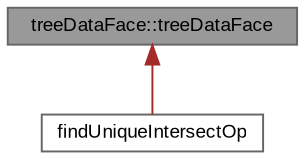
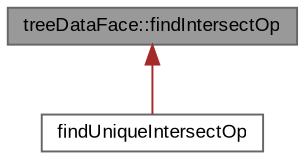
node "treeDataFace::treeDataFace": label "treeDataFace::treeDataFace" -> "treeDataFace::findIntersectOp"
